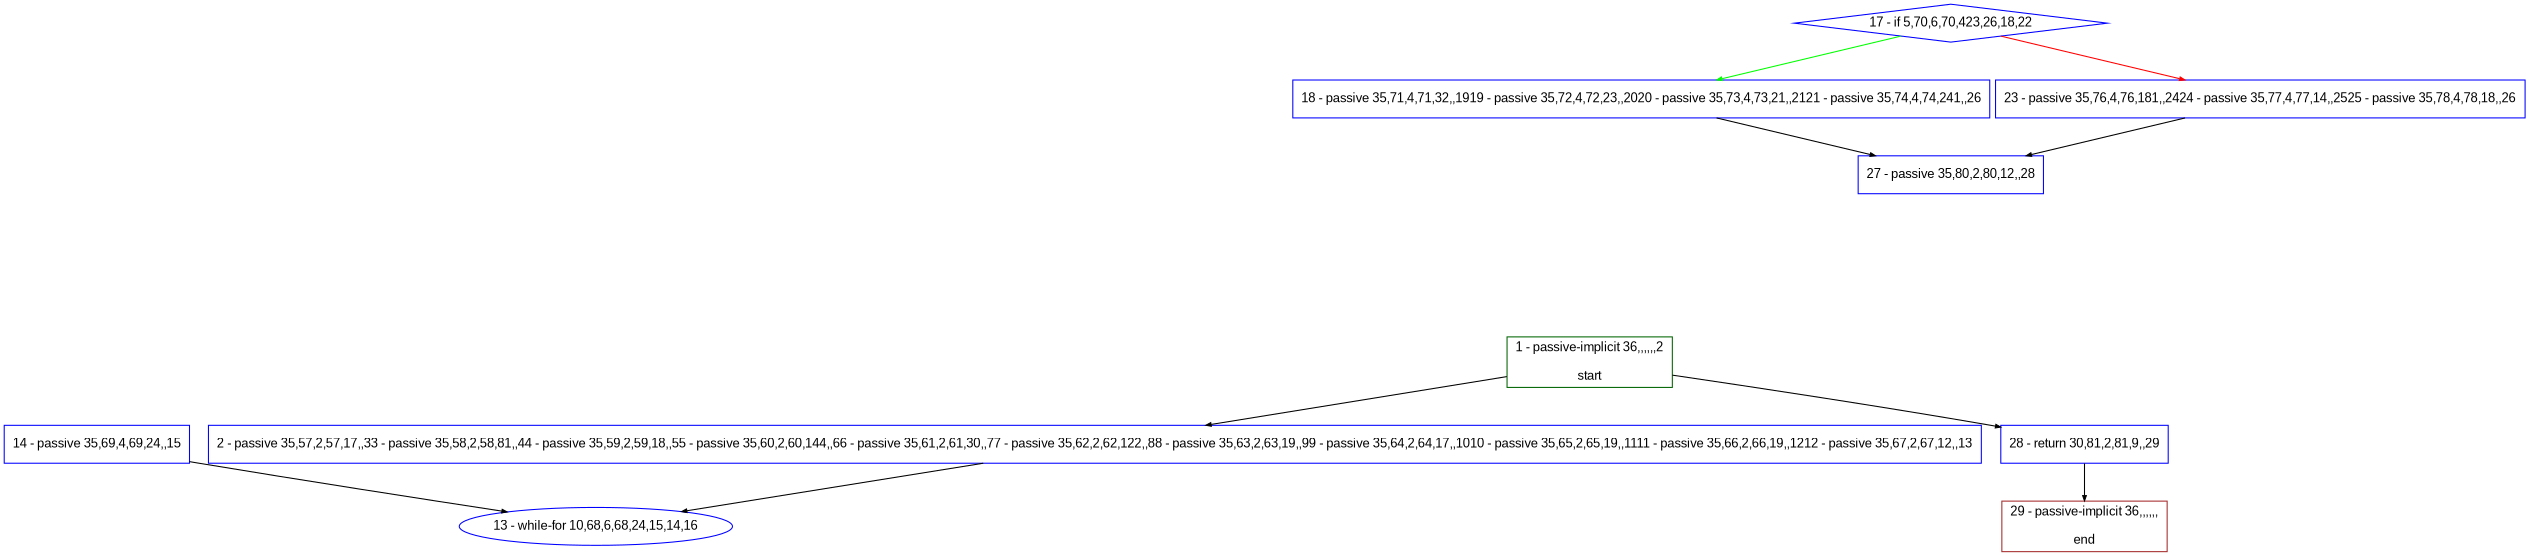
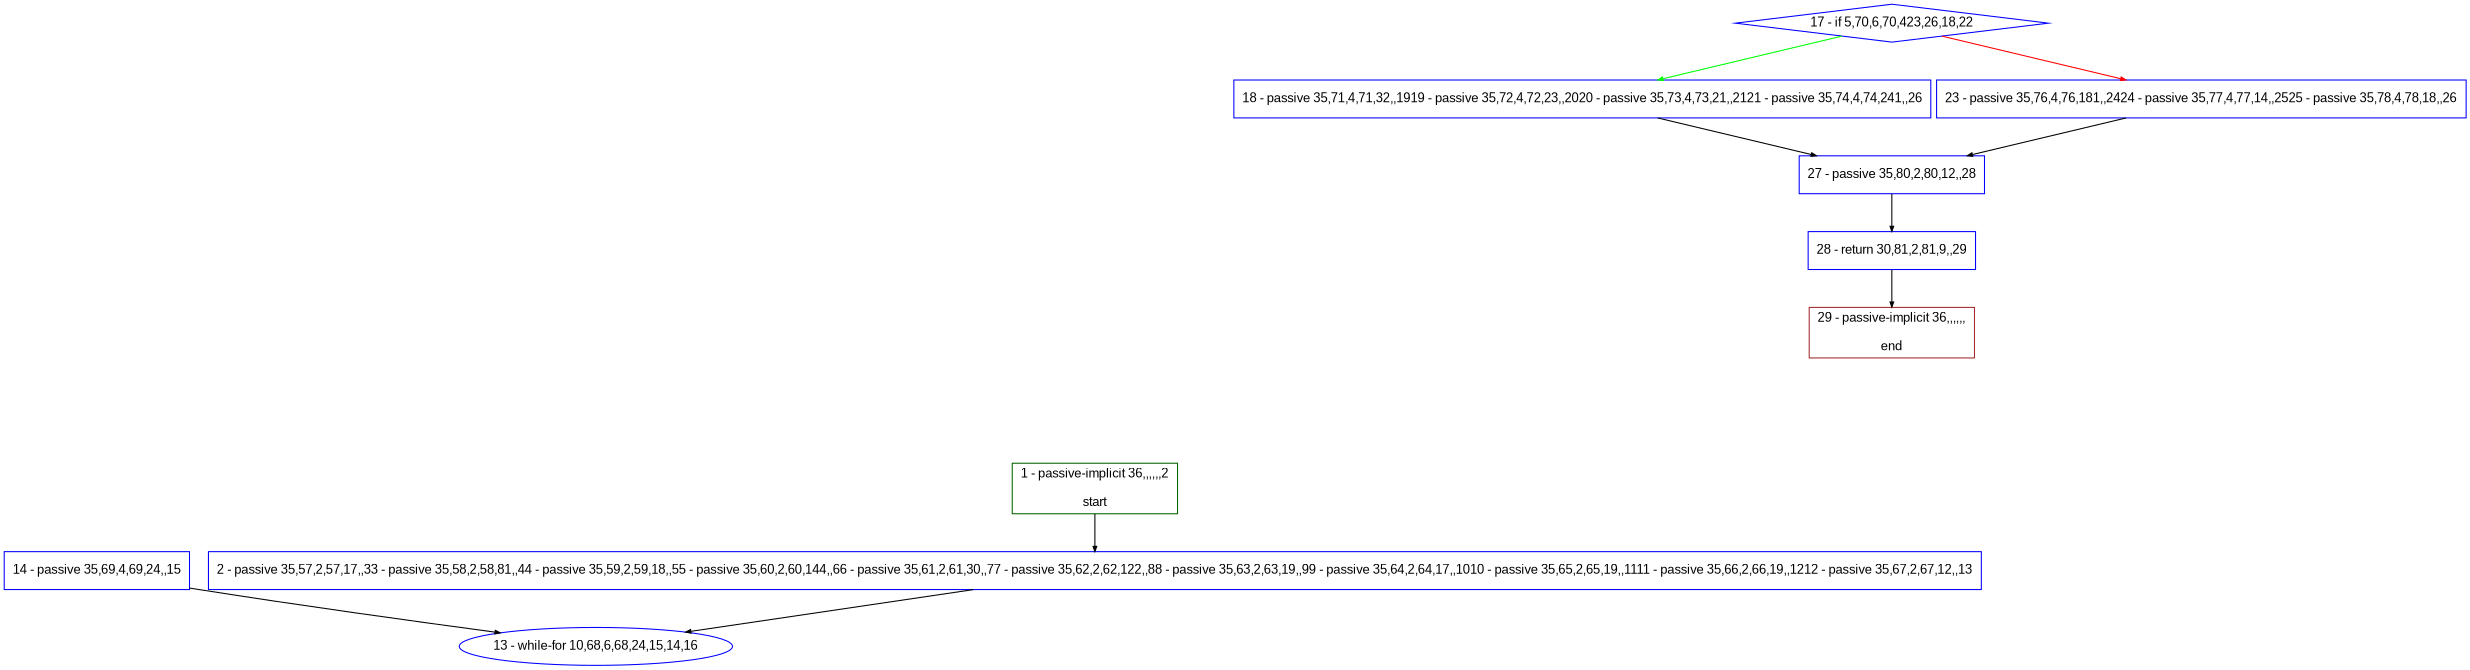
edge "1 - passive-implicit 36,,,,,,2 start" -> "28 - return 30,81,2,81,9,,29": now "27 - passive 35,80,2,80,12,,28" -> "28 - return 30,81,2,81,9,,29"
